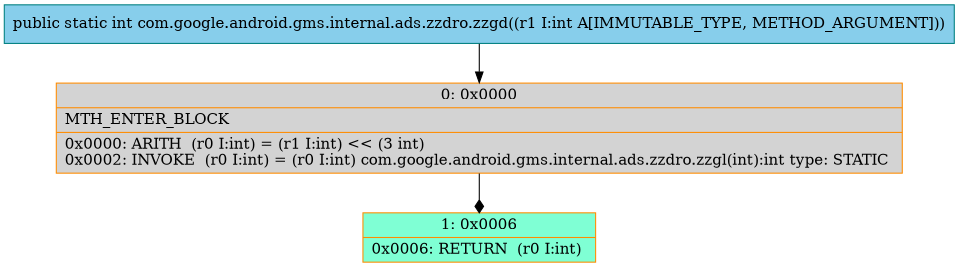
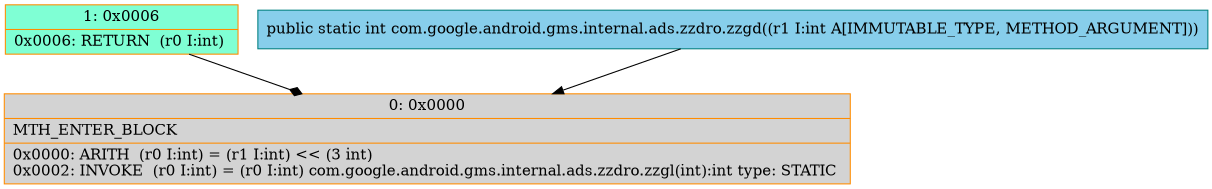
edge "0: 0x0000" -> "1: 0x0006": reversed
